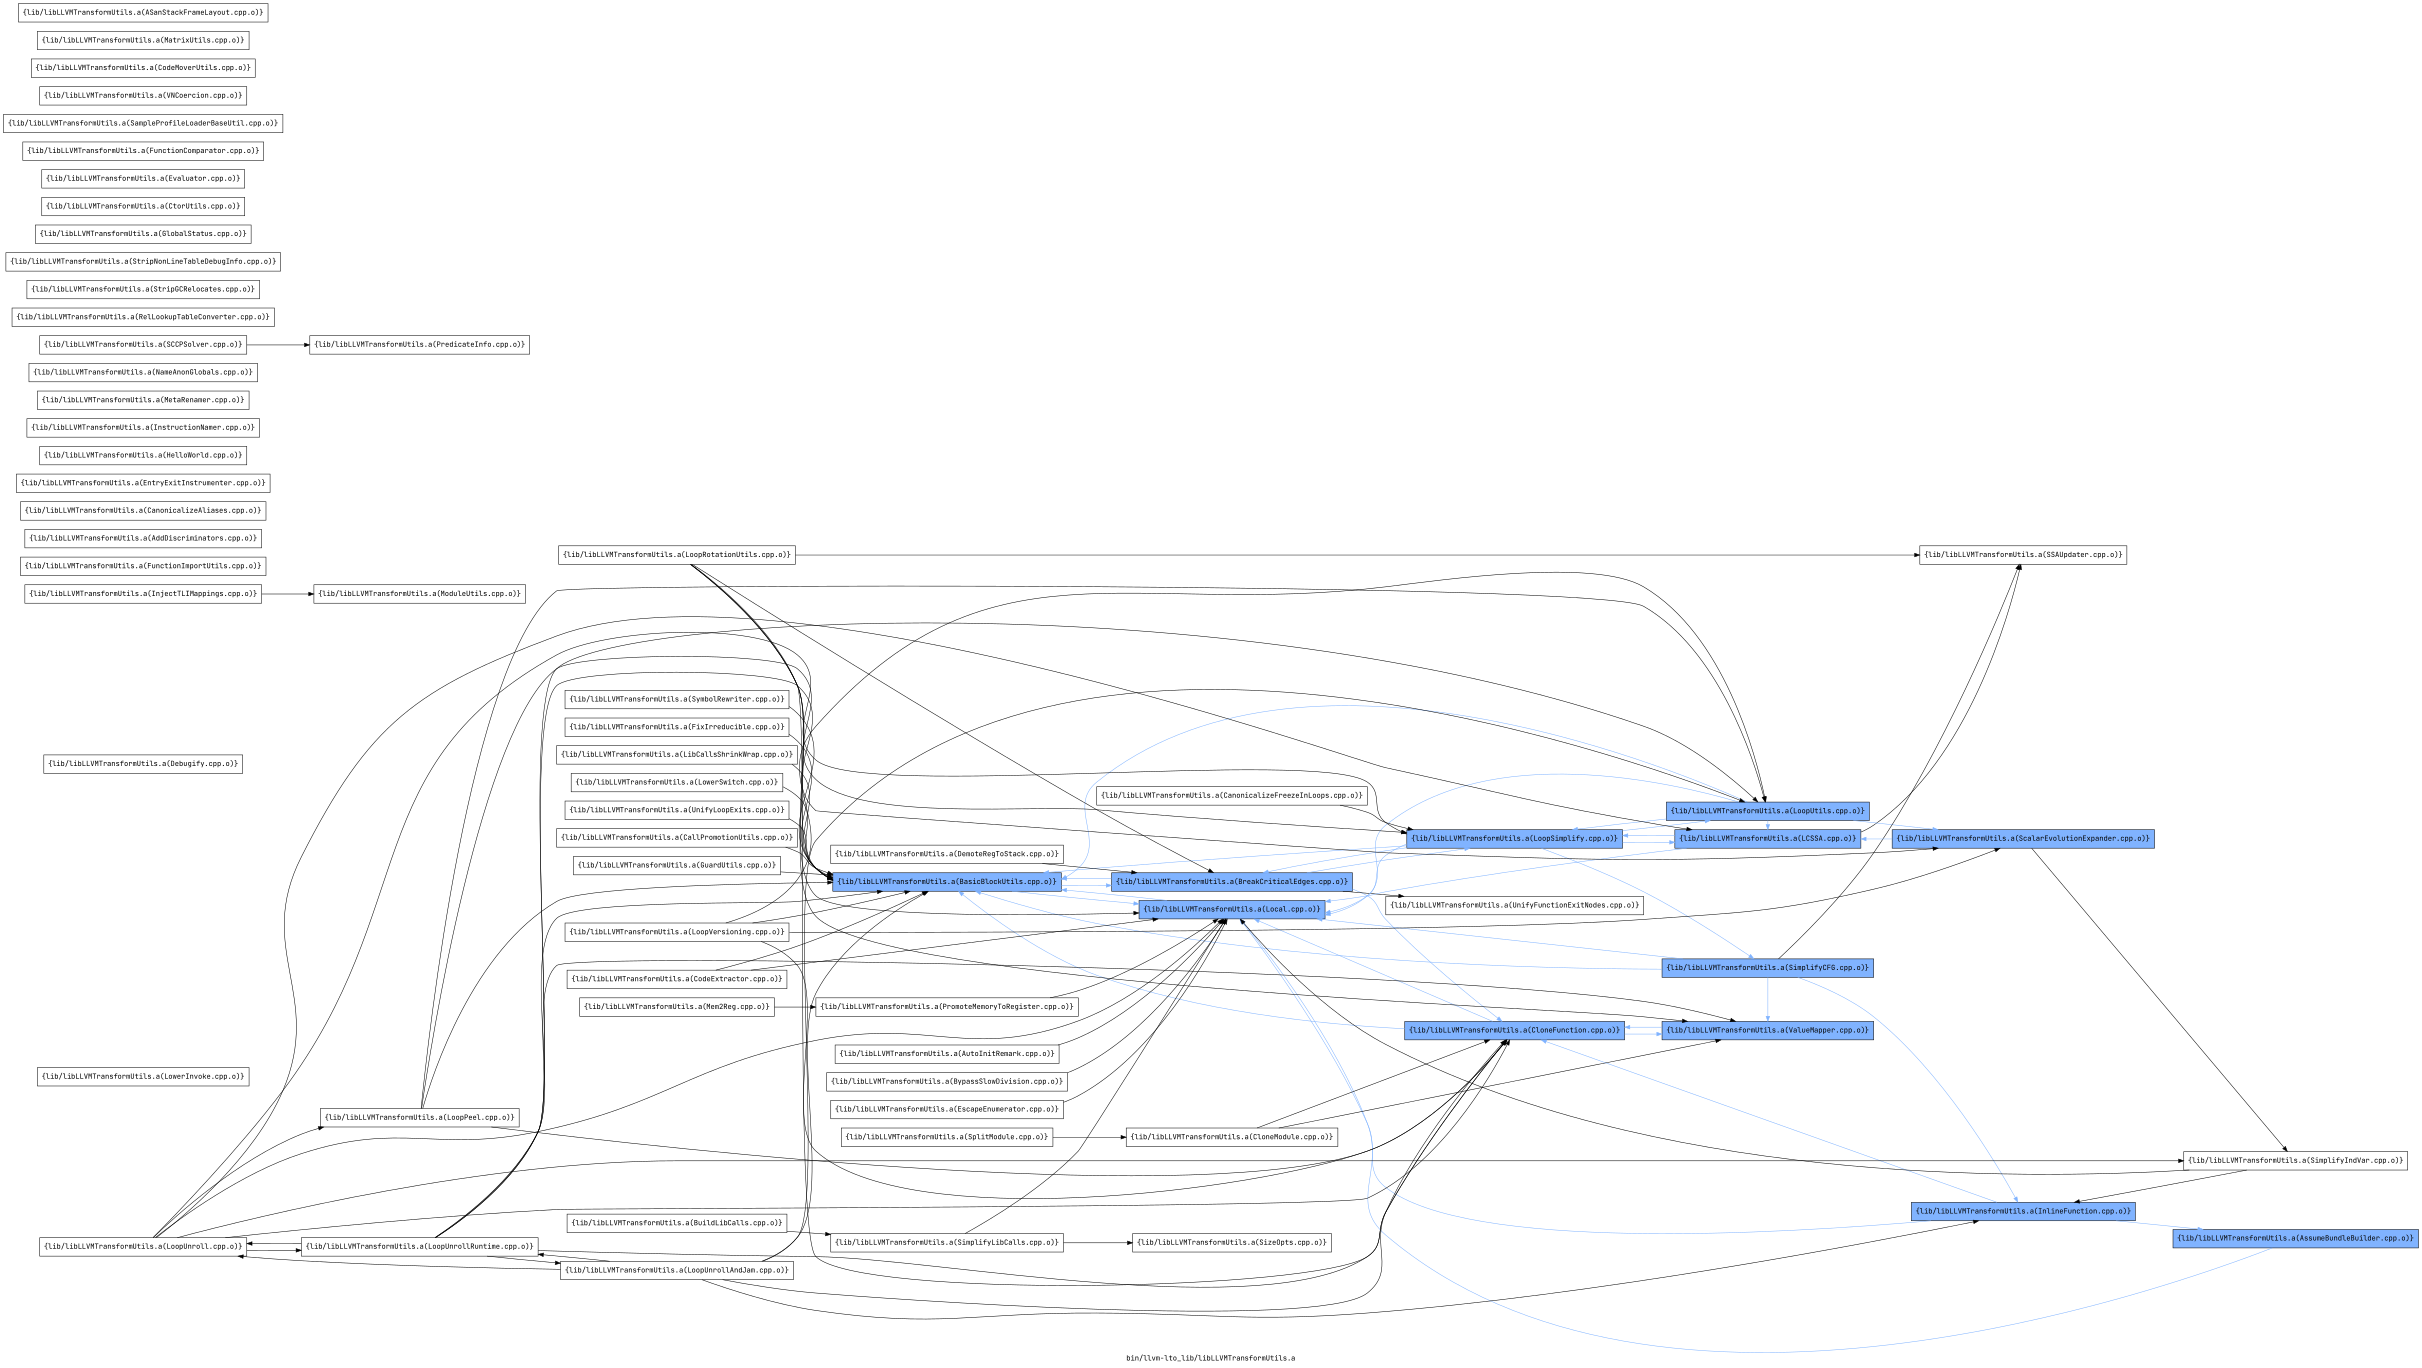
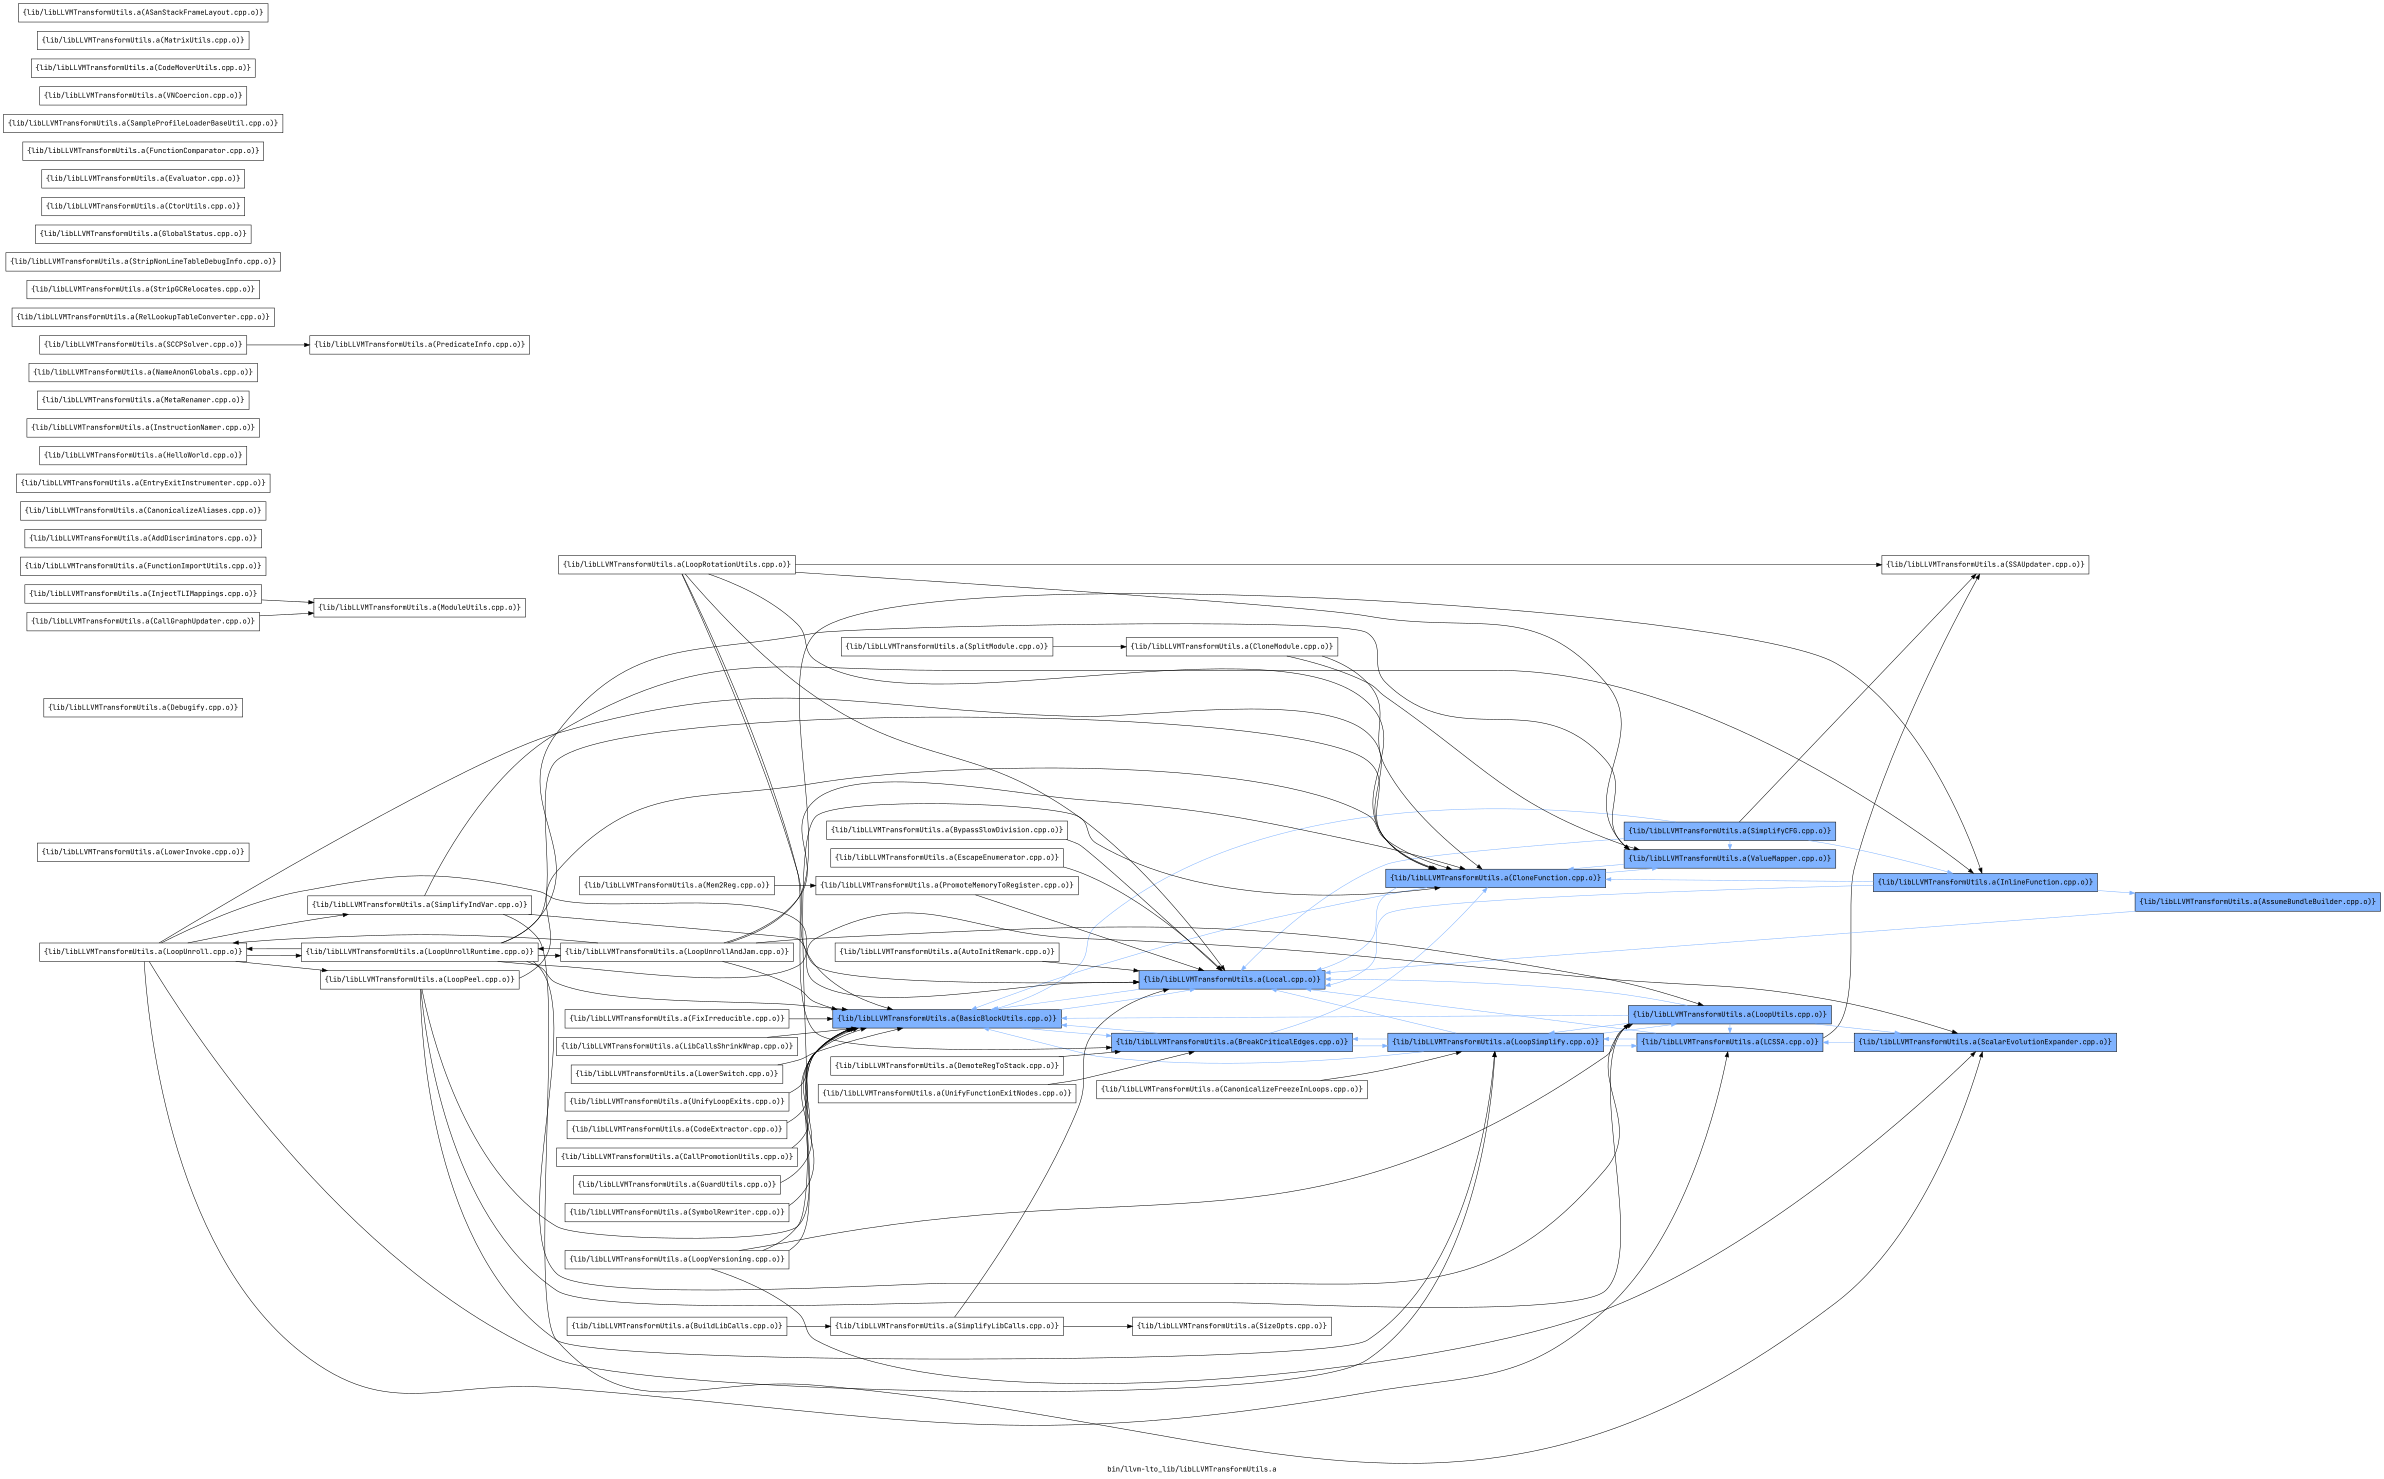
node "{lib/libLLVMTransformUtils.a(CallGraphUpdater.cpp.o)}": added
edge "{lib/libLLVMTransformUtils.a(BreakCriticalEdges.cpp.o)}" -> "{lib/libLLVMTransformUtils.a(UnifyFunctionExitNodes.cpp.o)}": reversed
edge "{lib/libLLVMTransformUtils.a(LoopSimplify.cpp.o)}" -> "{lib/libLLVMTransformUtils.a(SimplifyCFG.cpp.o)}": removed
edge "{lib/libLLVMTransformUtils.a(CodeExtractor.cpp.o)}" -> "{lib/libLLVMTransformUtils.a(Local.cpp.o)}": removed
edge "{lib/libLLVMTransformUtils.a(ScalarEvolutionExpander.cpp.o)}" -> "{lib/libLLVMTransformUtils.a(SimplifyIndVar.cpp.o)}": reversed
